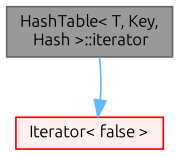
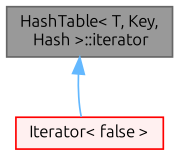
edge "HashTable< T, Key, Hash >::iterator" -> "Iterator< false >": reversed
